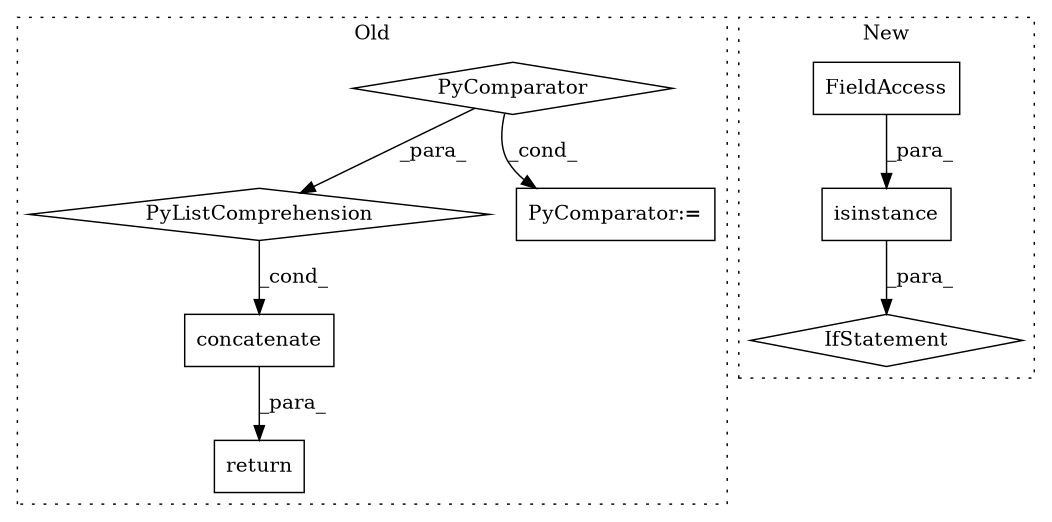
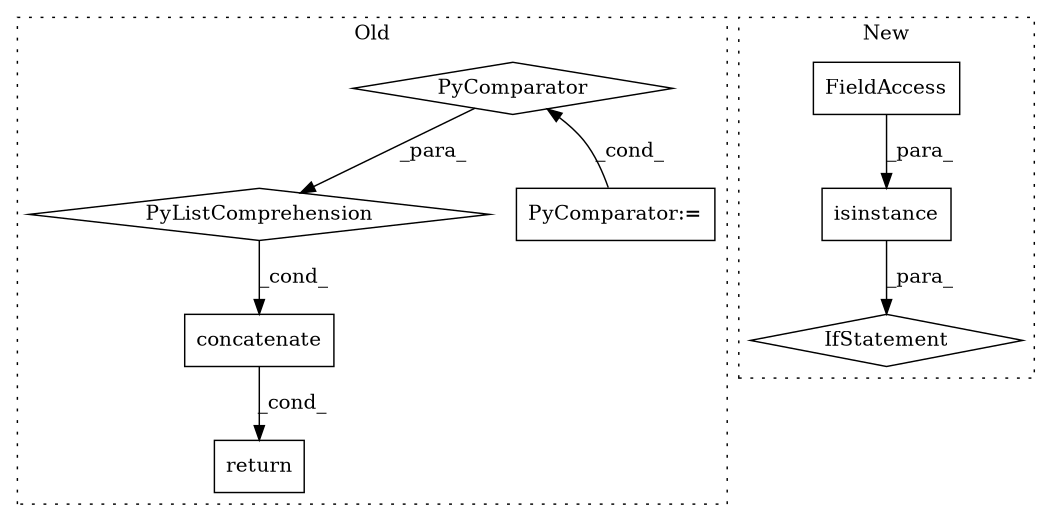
edge "PyComparator" -> "PyComparator:=": reversed
edge "concatenate" -> "return": label "_para_" -> "_cond_"
